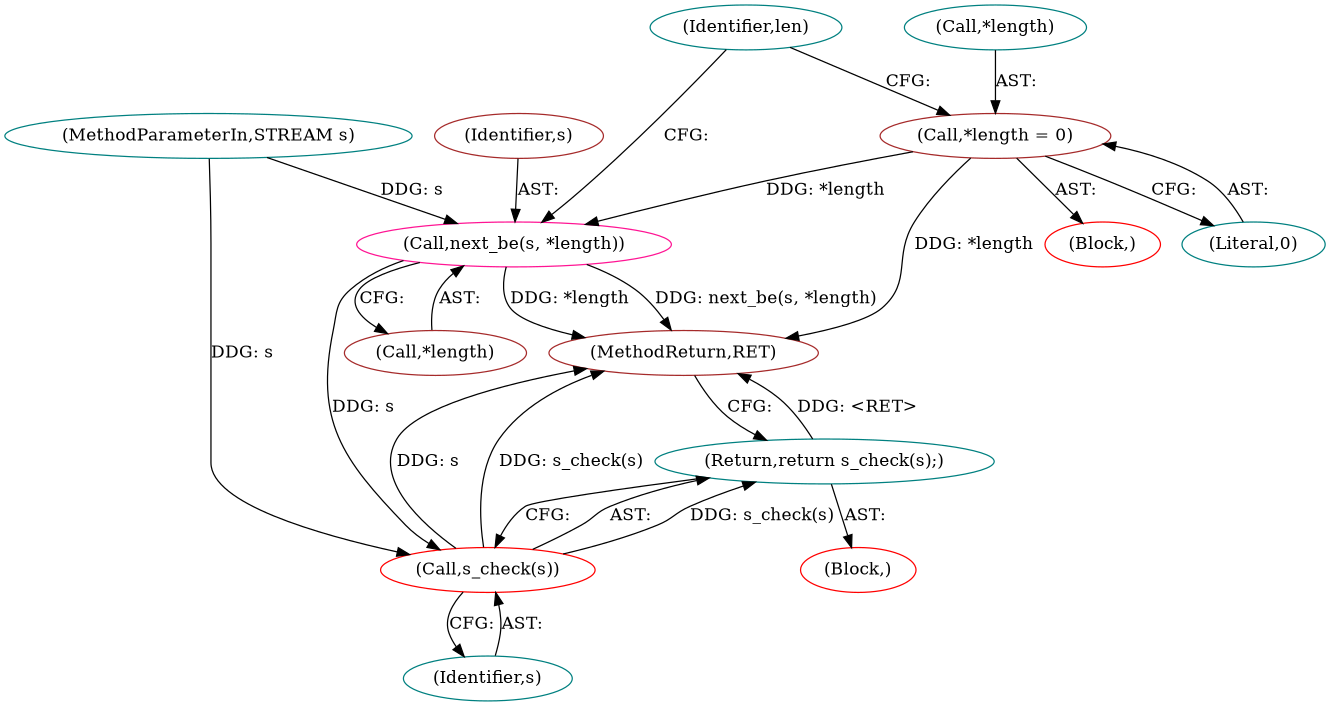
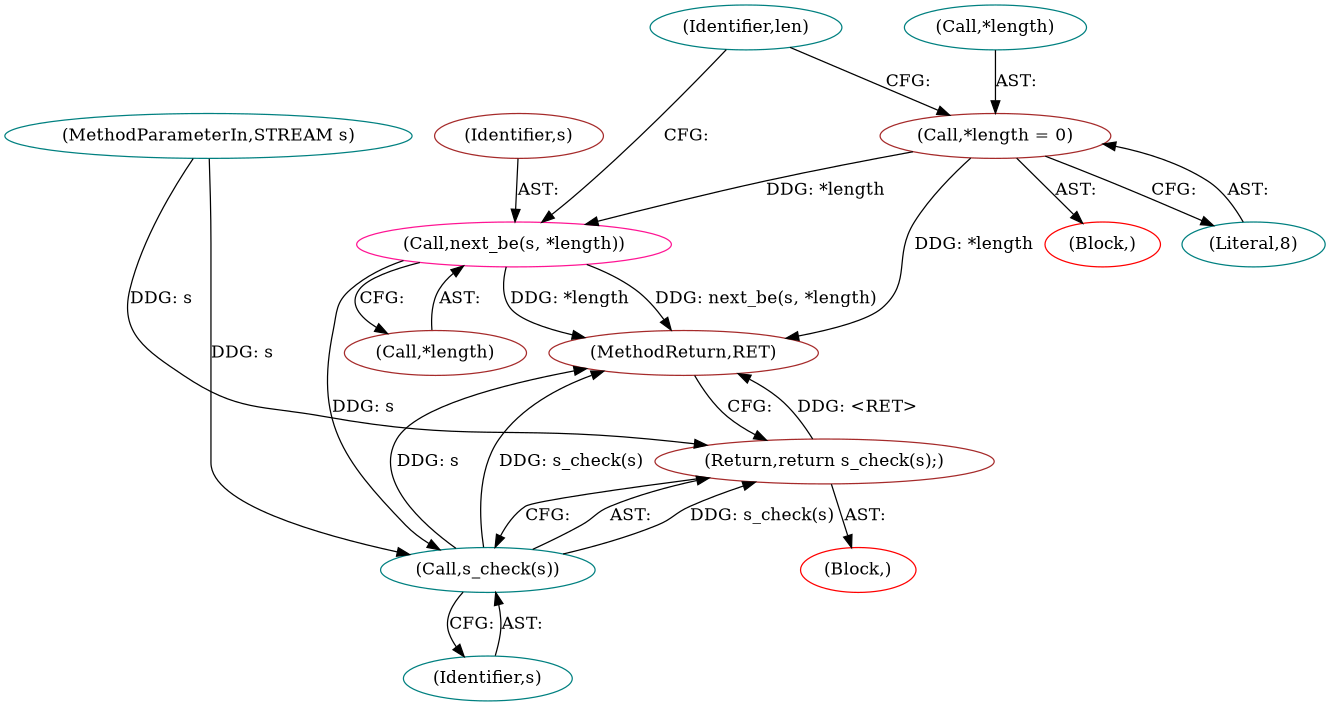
edge "(MethodParameterIn,STREAM s)" -> "(Call,next_be(s, *length))": now "(MethodParameterIn,STREAM s)" -> "(Return,return s_check(s);)"
node "(Literal,0)": label "(Literal,0)" -> "(Literal,8)"
node "(Return,return s_check(s);)": color teal -> brown
node "(Call,s_check(s))": color red -> teal
